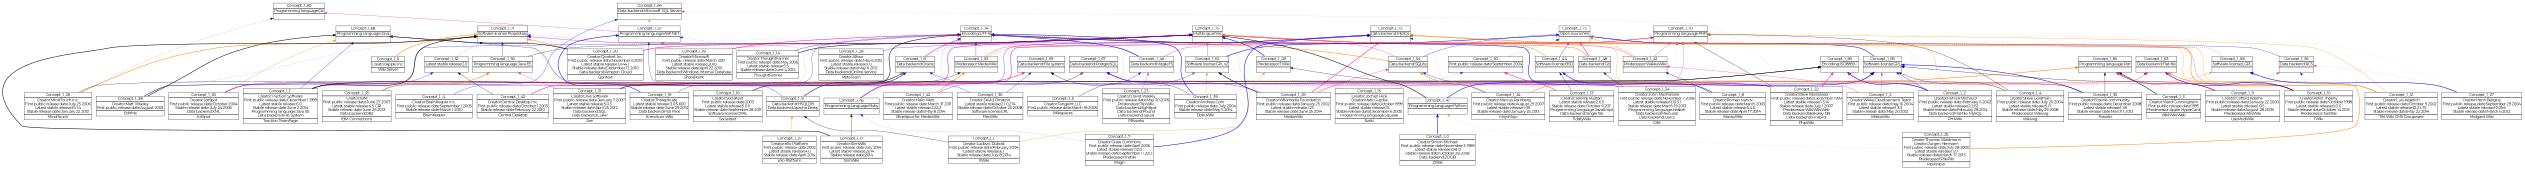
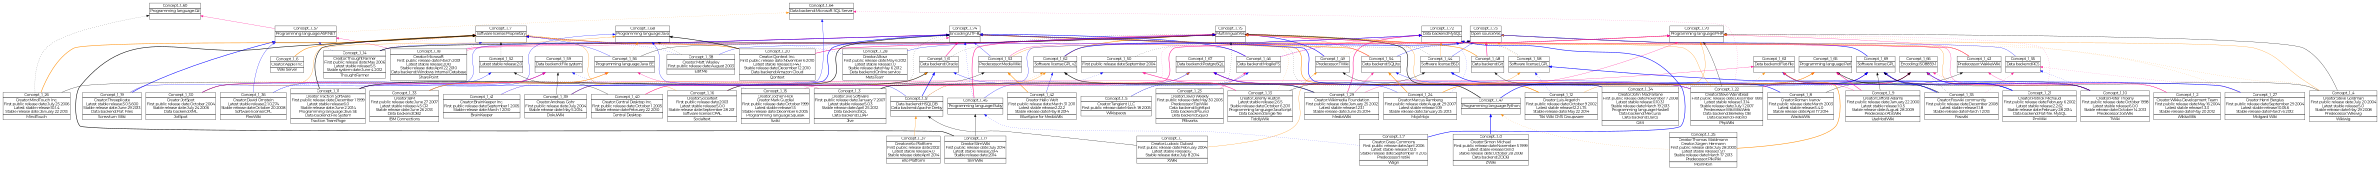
edge "Concept_1_38" -> "Concept_1_68": style bold -> dotted
node "Concept_1_14": text "Stable release date:June 4 2012" -> "Stable system date:June 4 2012"
edge "Concept_1_38" -> "Concept_1_66": removed
node "Concept_1_3": removed
